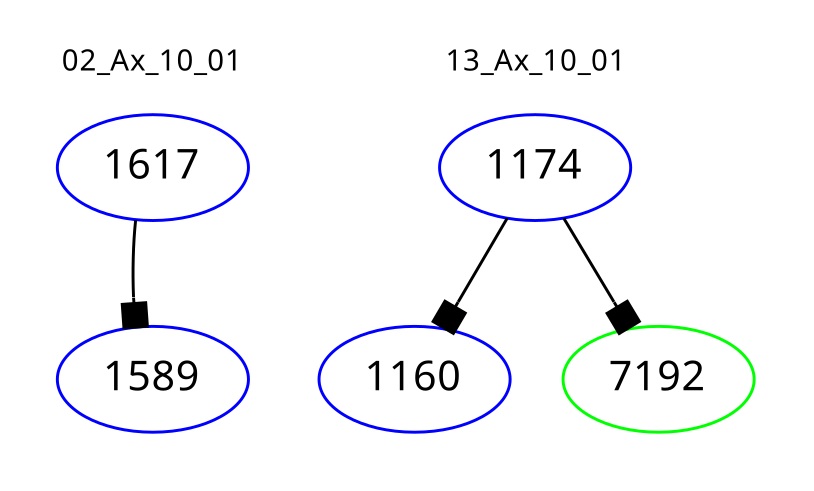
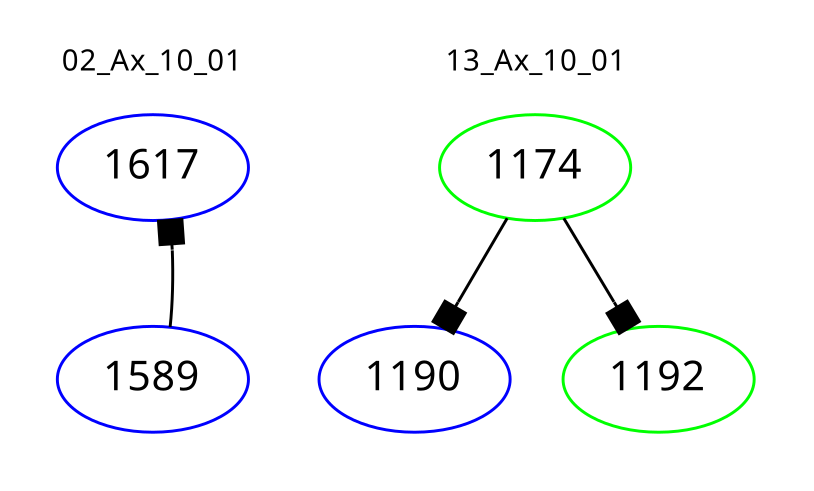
node "1174": color blue -> green
edge "1617" -> "1589": reversed
node "1160": label "1160" -> "1190"
node "7192": label "7192" -> "1192"
